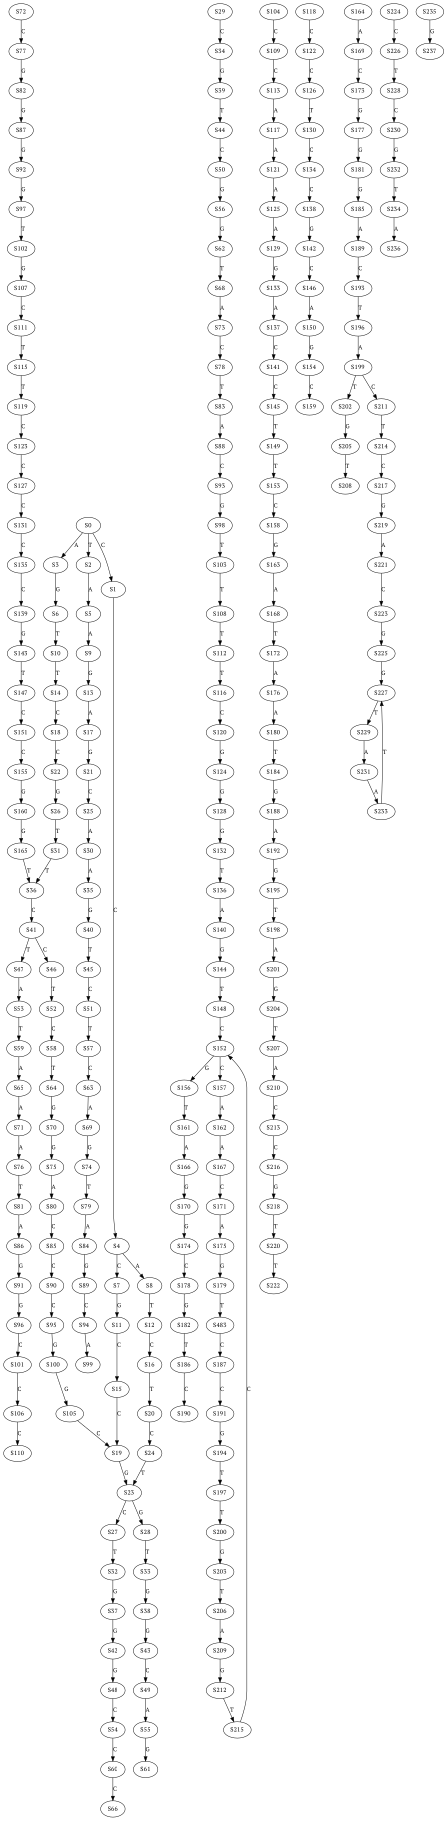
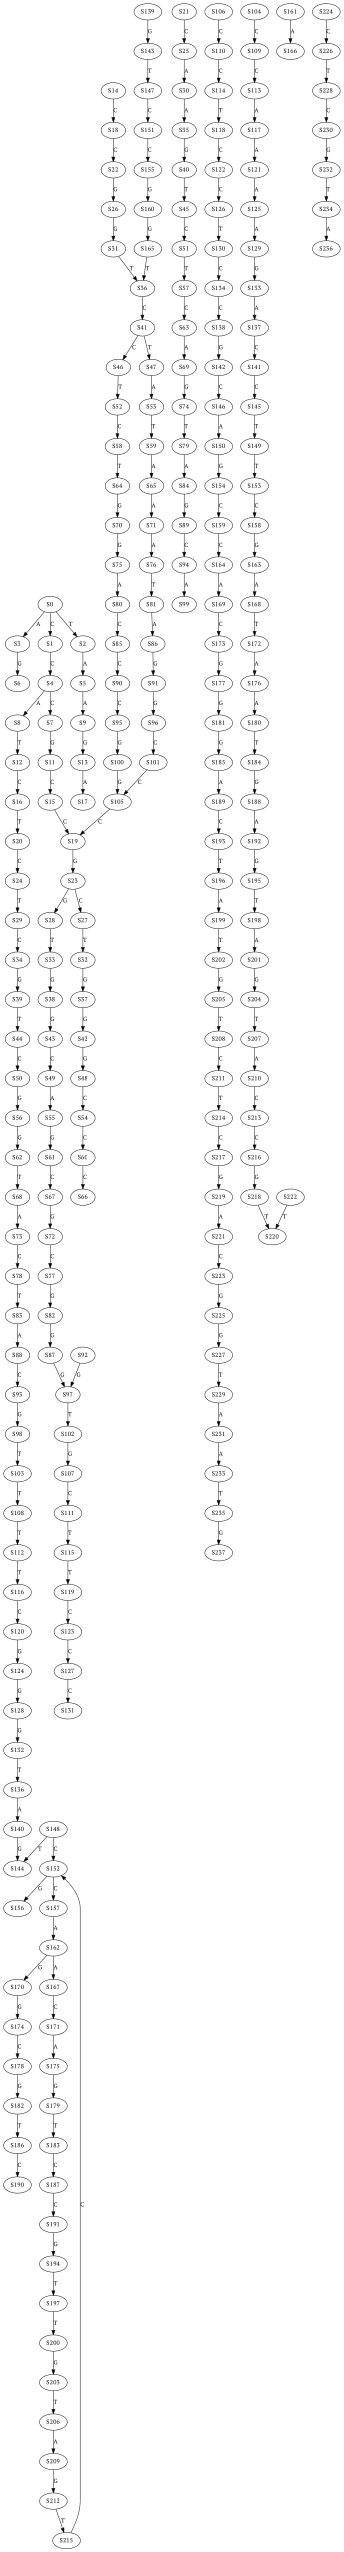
node "S114": added
edge "S87" -> "S92": now "S87" -> "S97"
edge "S199" -> "S211": now "S208" -> "S211"
edge "S159" -> "S164": added, label "C"
node "S135": removed
node "S10": removed
edge "S17" -> "S21": removed, label "G"
edge "S233" -> "S227": now "S233" -> "S235"
edge "S26" -> "S31": label "T" -> "G"
edge "S144" -> "S148": reversed
edge "S156" -> "S161": removed, label "T"
edge "S166" -> "S170": now "S162" -> "S170"
node "S67": added
edge "S220" -> "S222": reversed
node "S483": label "S483" -> "S183"
edge "S101" -> "S106": now "S101" -> "S105"
edge "S24" -> "S23": now "S24" -> "S29"
